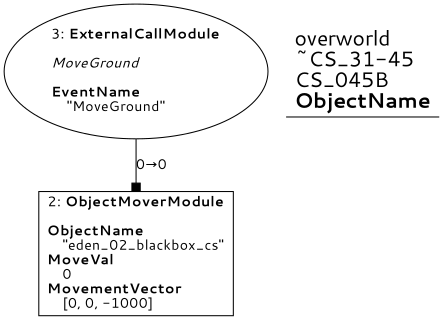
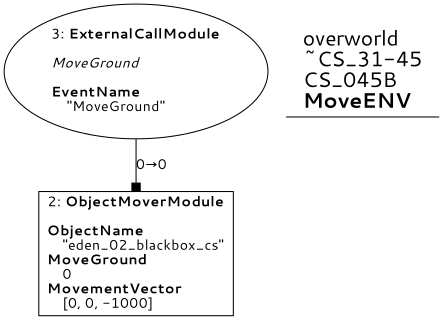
node "overworld": text "ObjectName" -> "MoveENV"
node "2:": text "MoveVal" -> "MoveGround"
